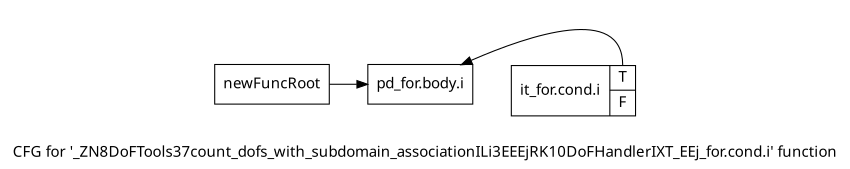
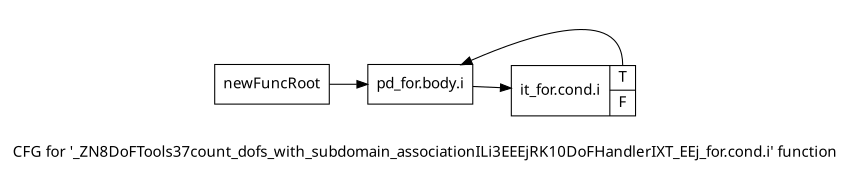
edge "pd_for.body.i" -> "it_for.cond.i": added
